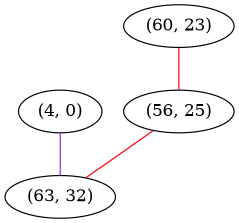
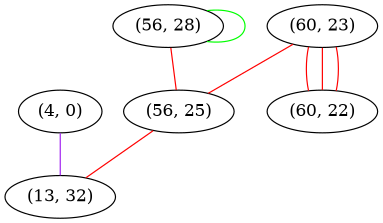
node "(56, 28)": added
node "(60, 22)": added
node "(63, 32)": label "(63, 32)" -> "(13, 32)"
